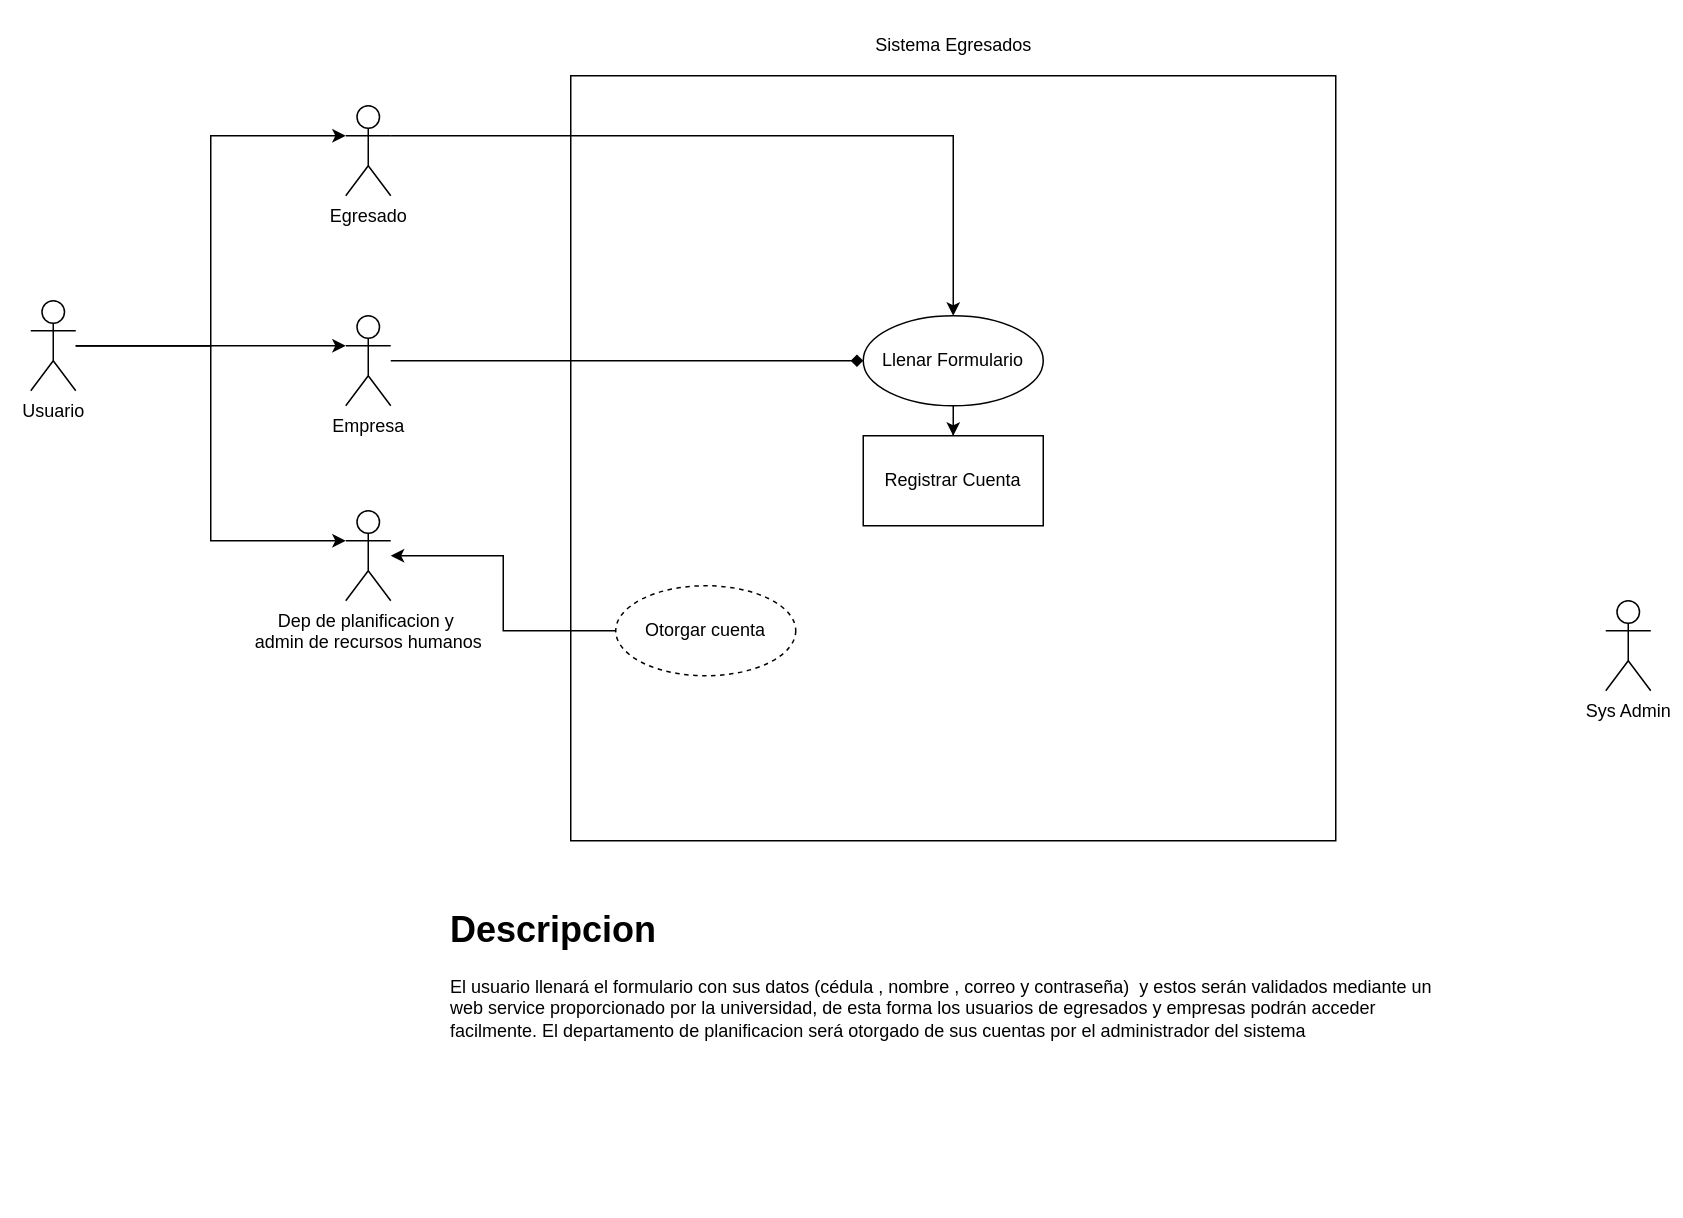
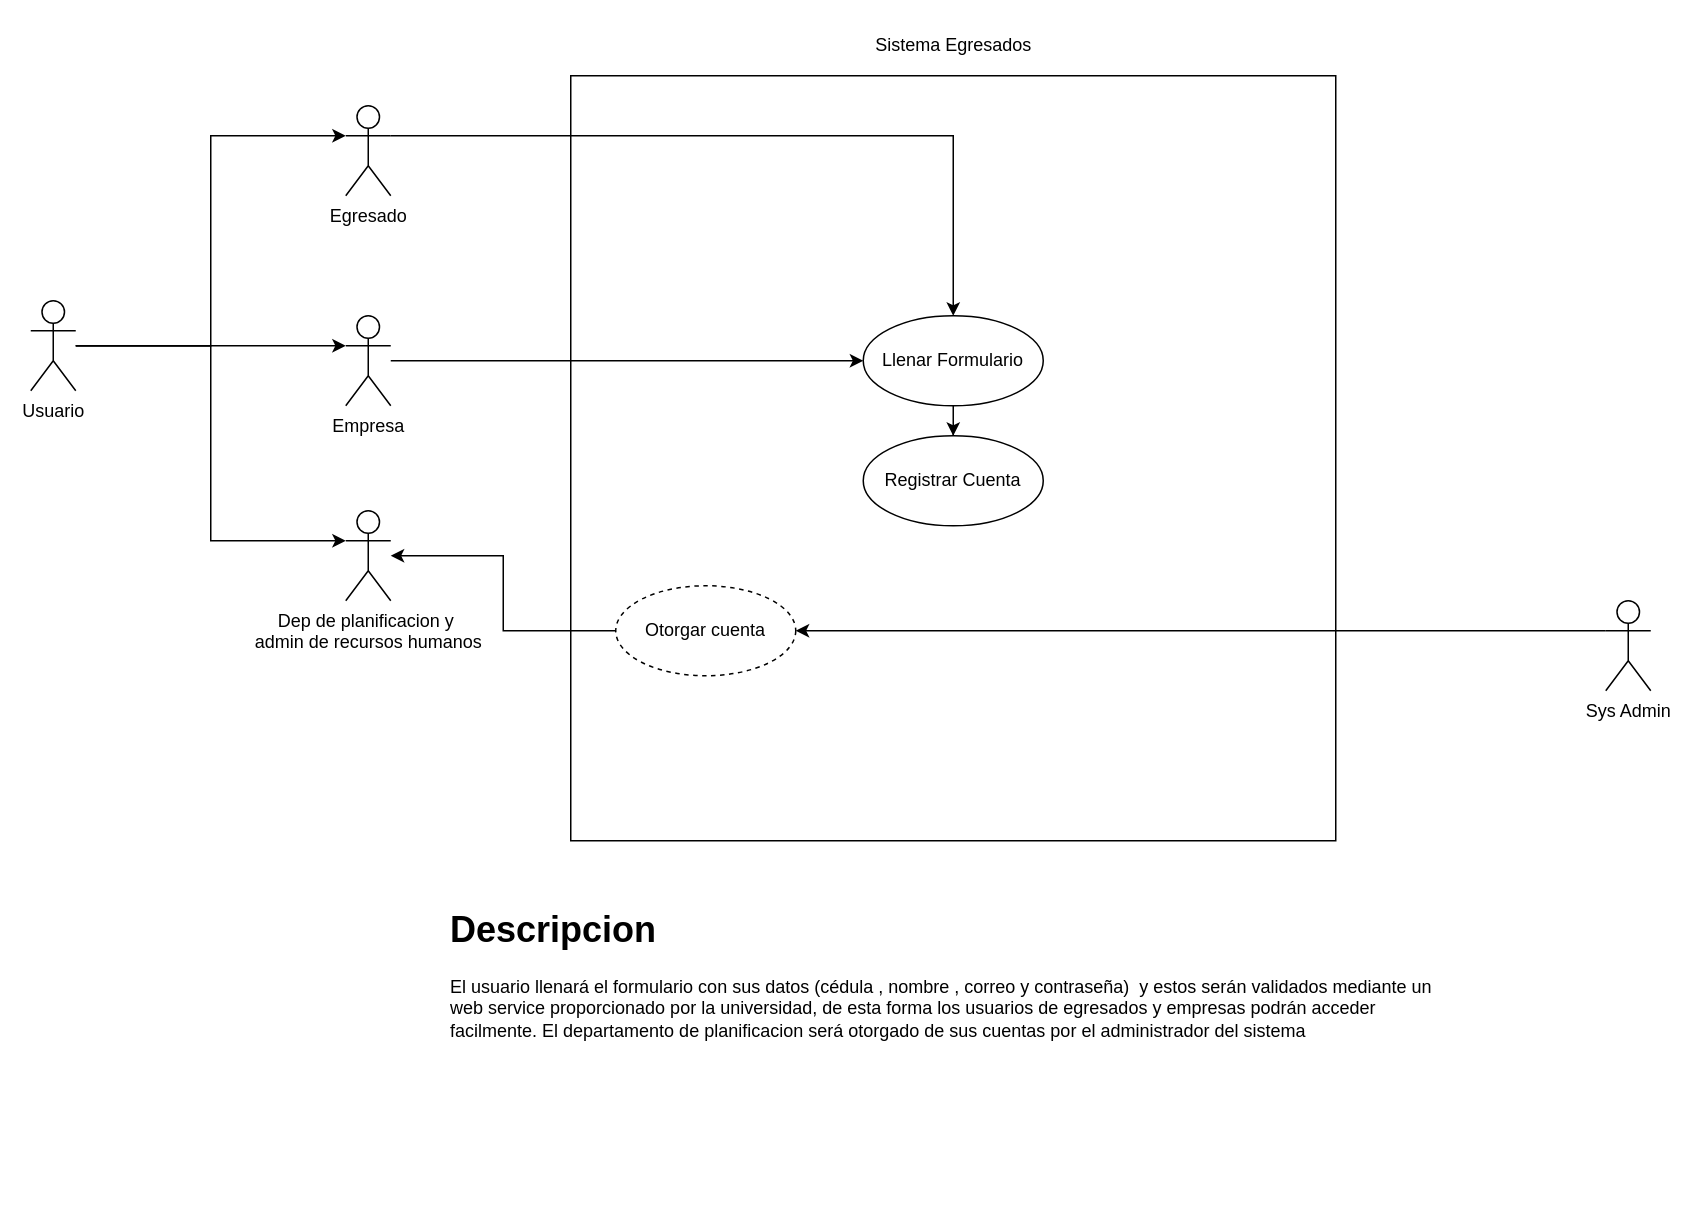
edge "Empresa" -> "Llenar Formulario": arrowhead diamond -> classic
node "Registrar Cuenta": shape rectangle -> ellipse
edge "Sys Admin" -> "Otorgar cuenta": added
